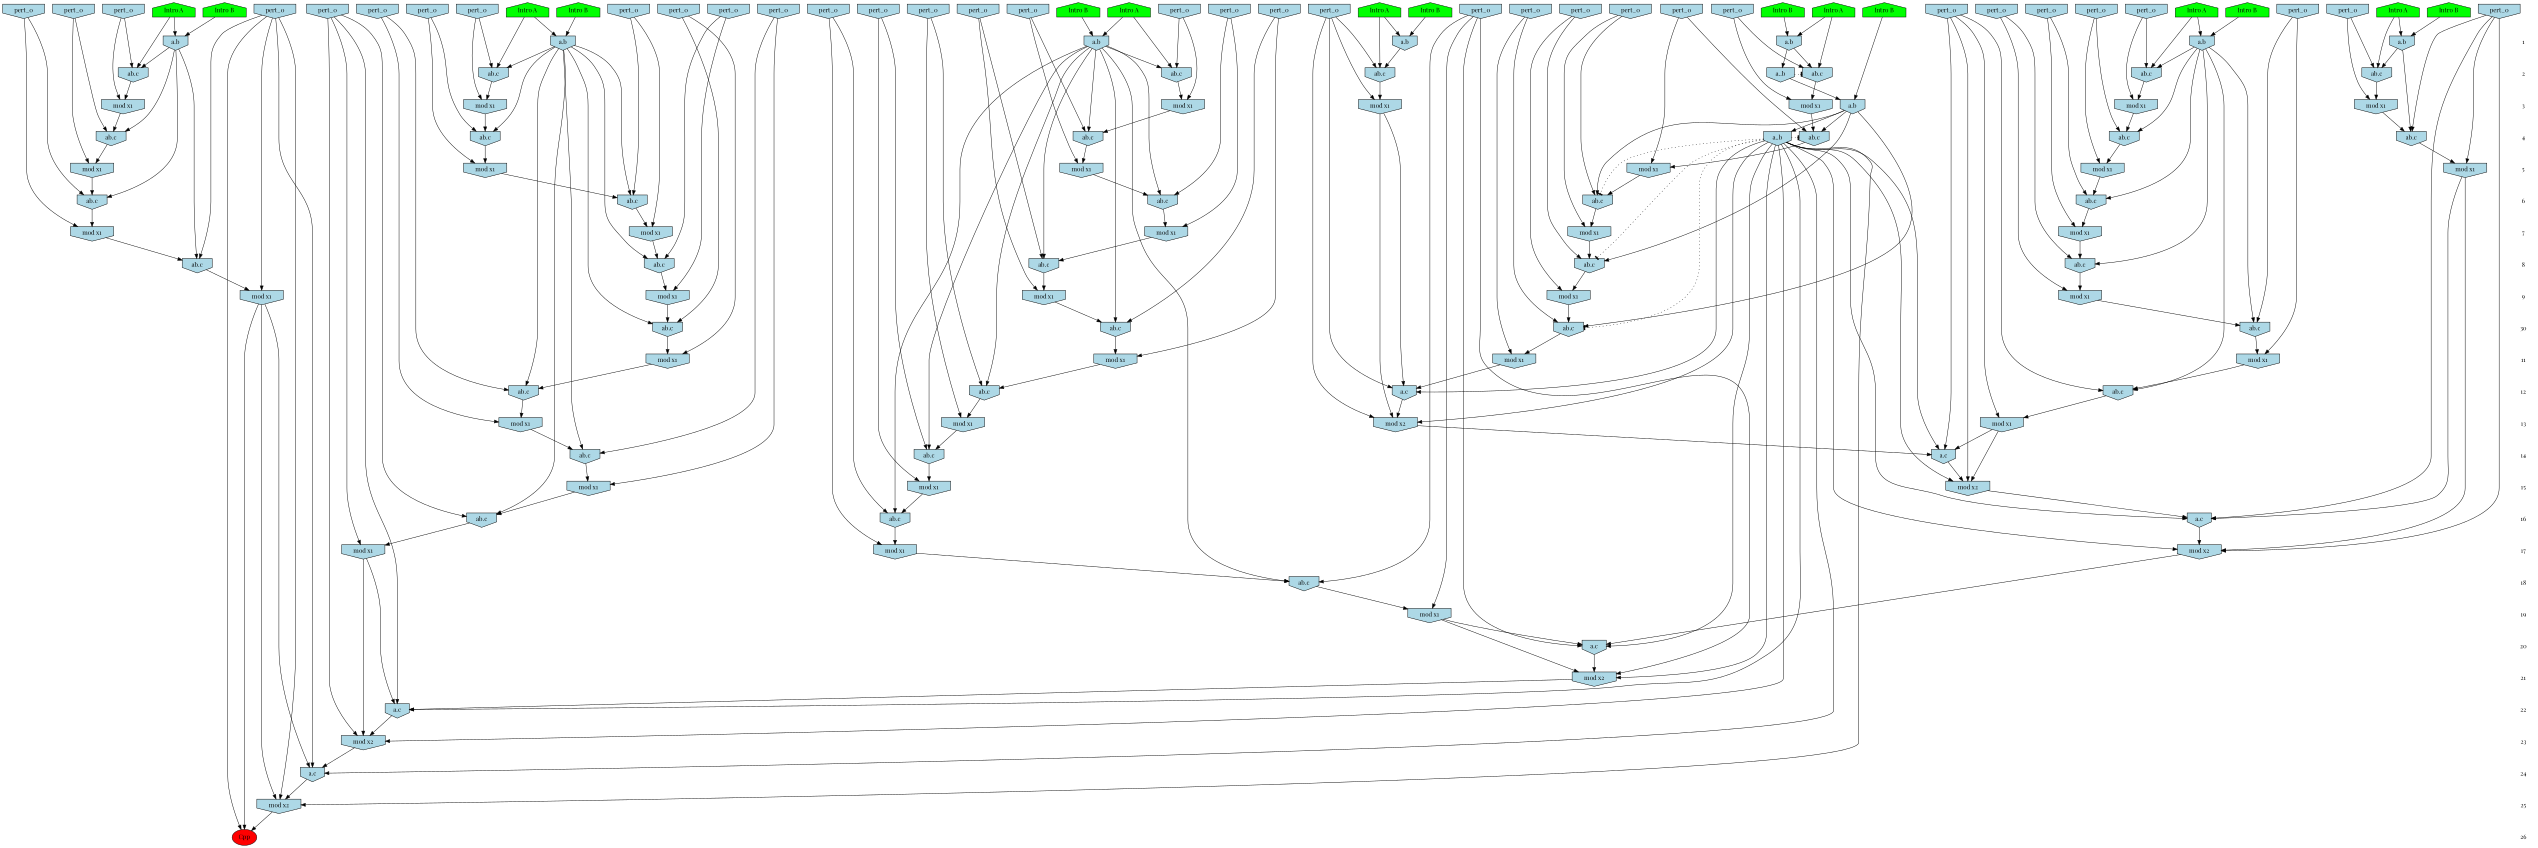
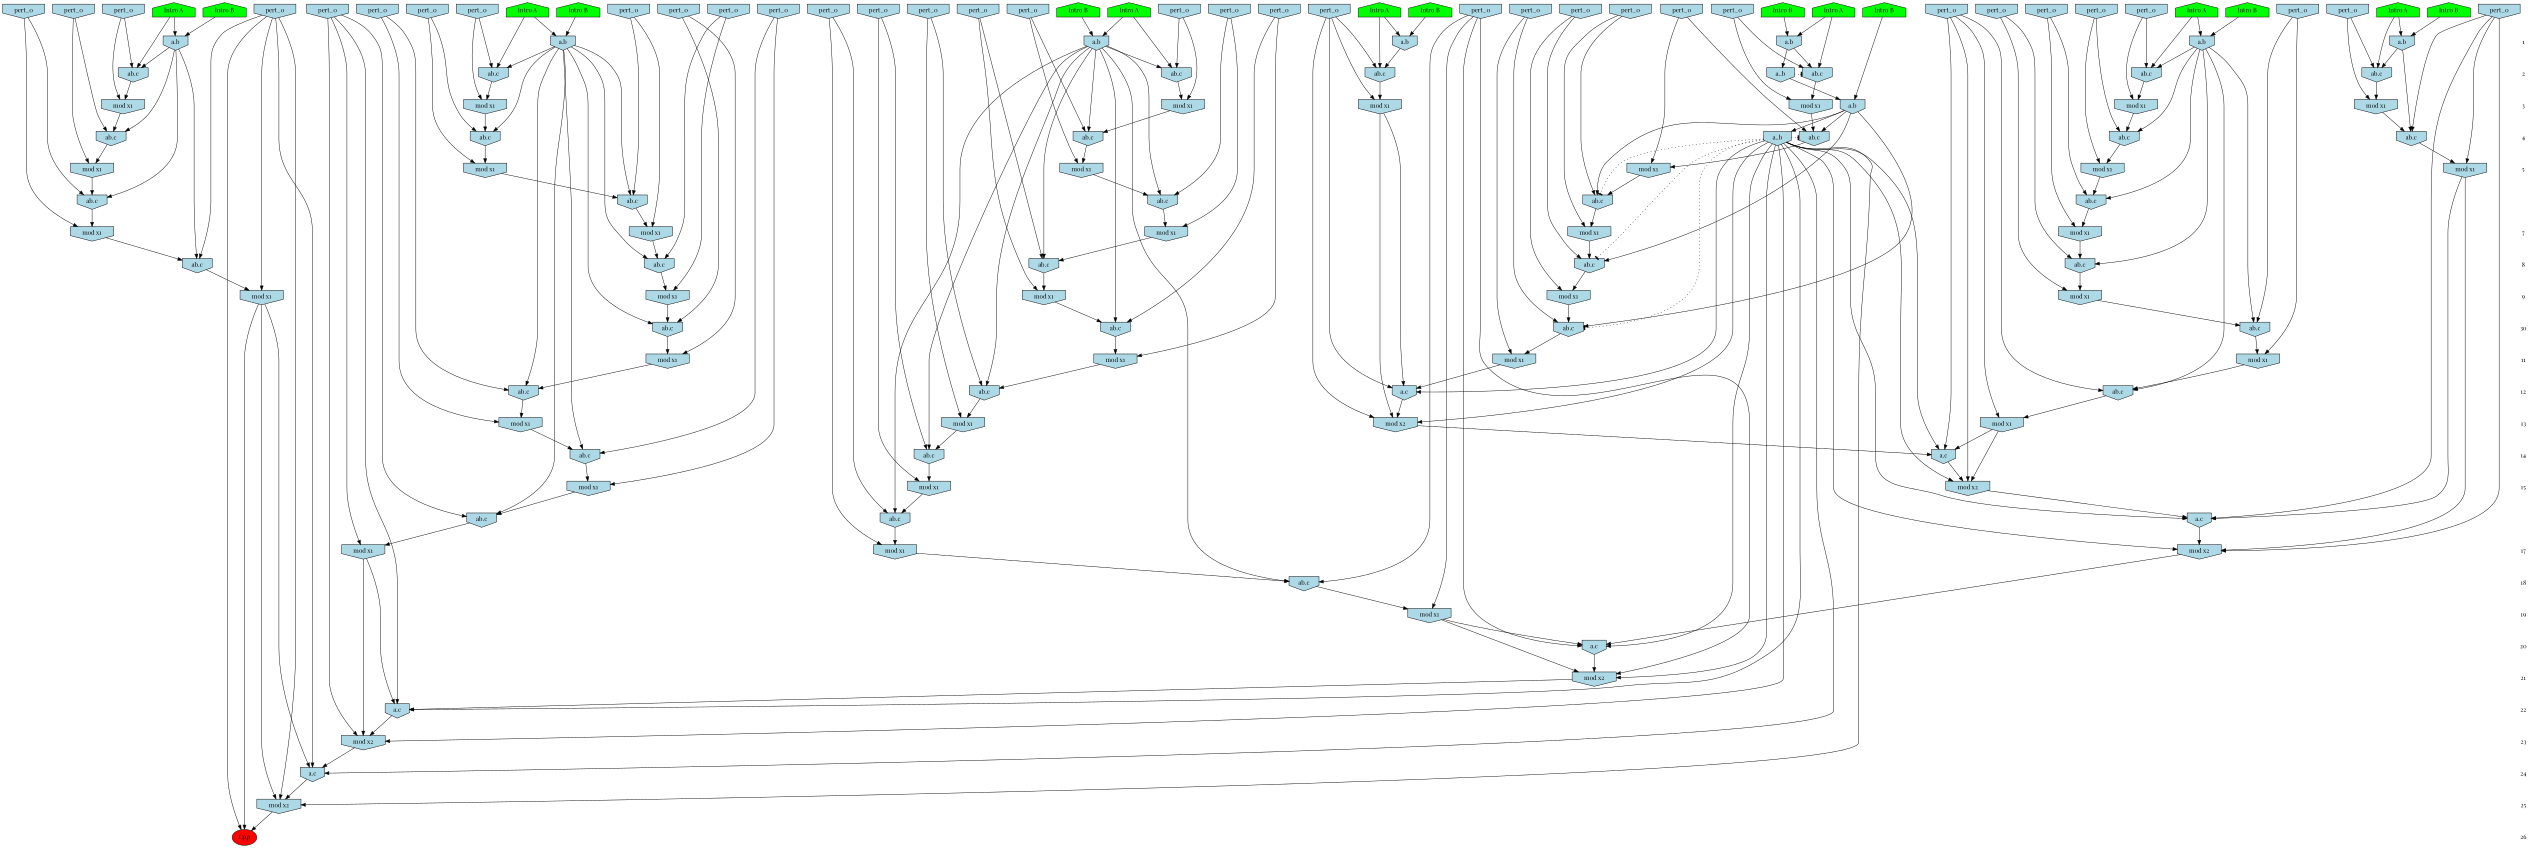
node "6": removed
node "16": removed
